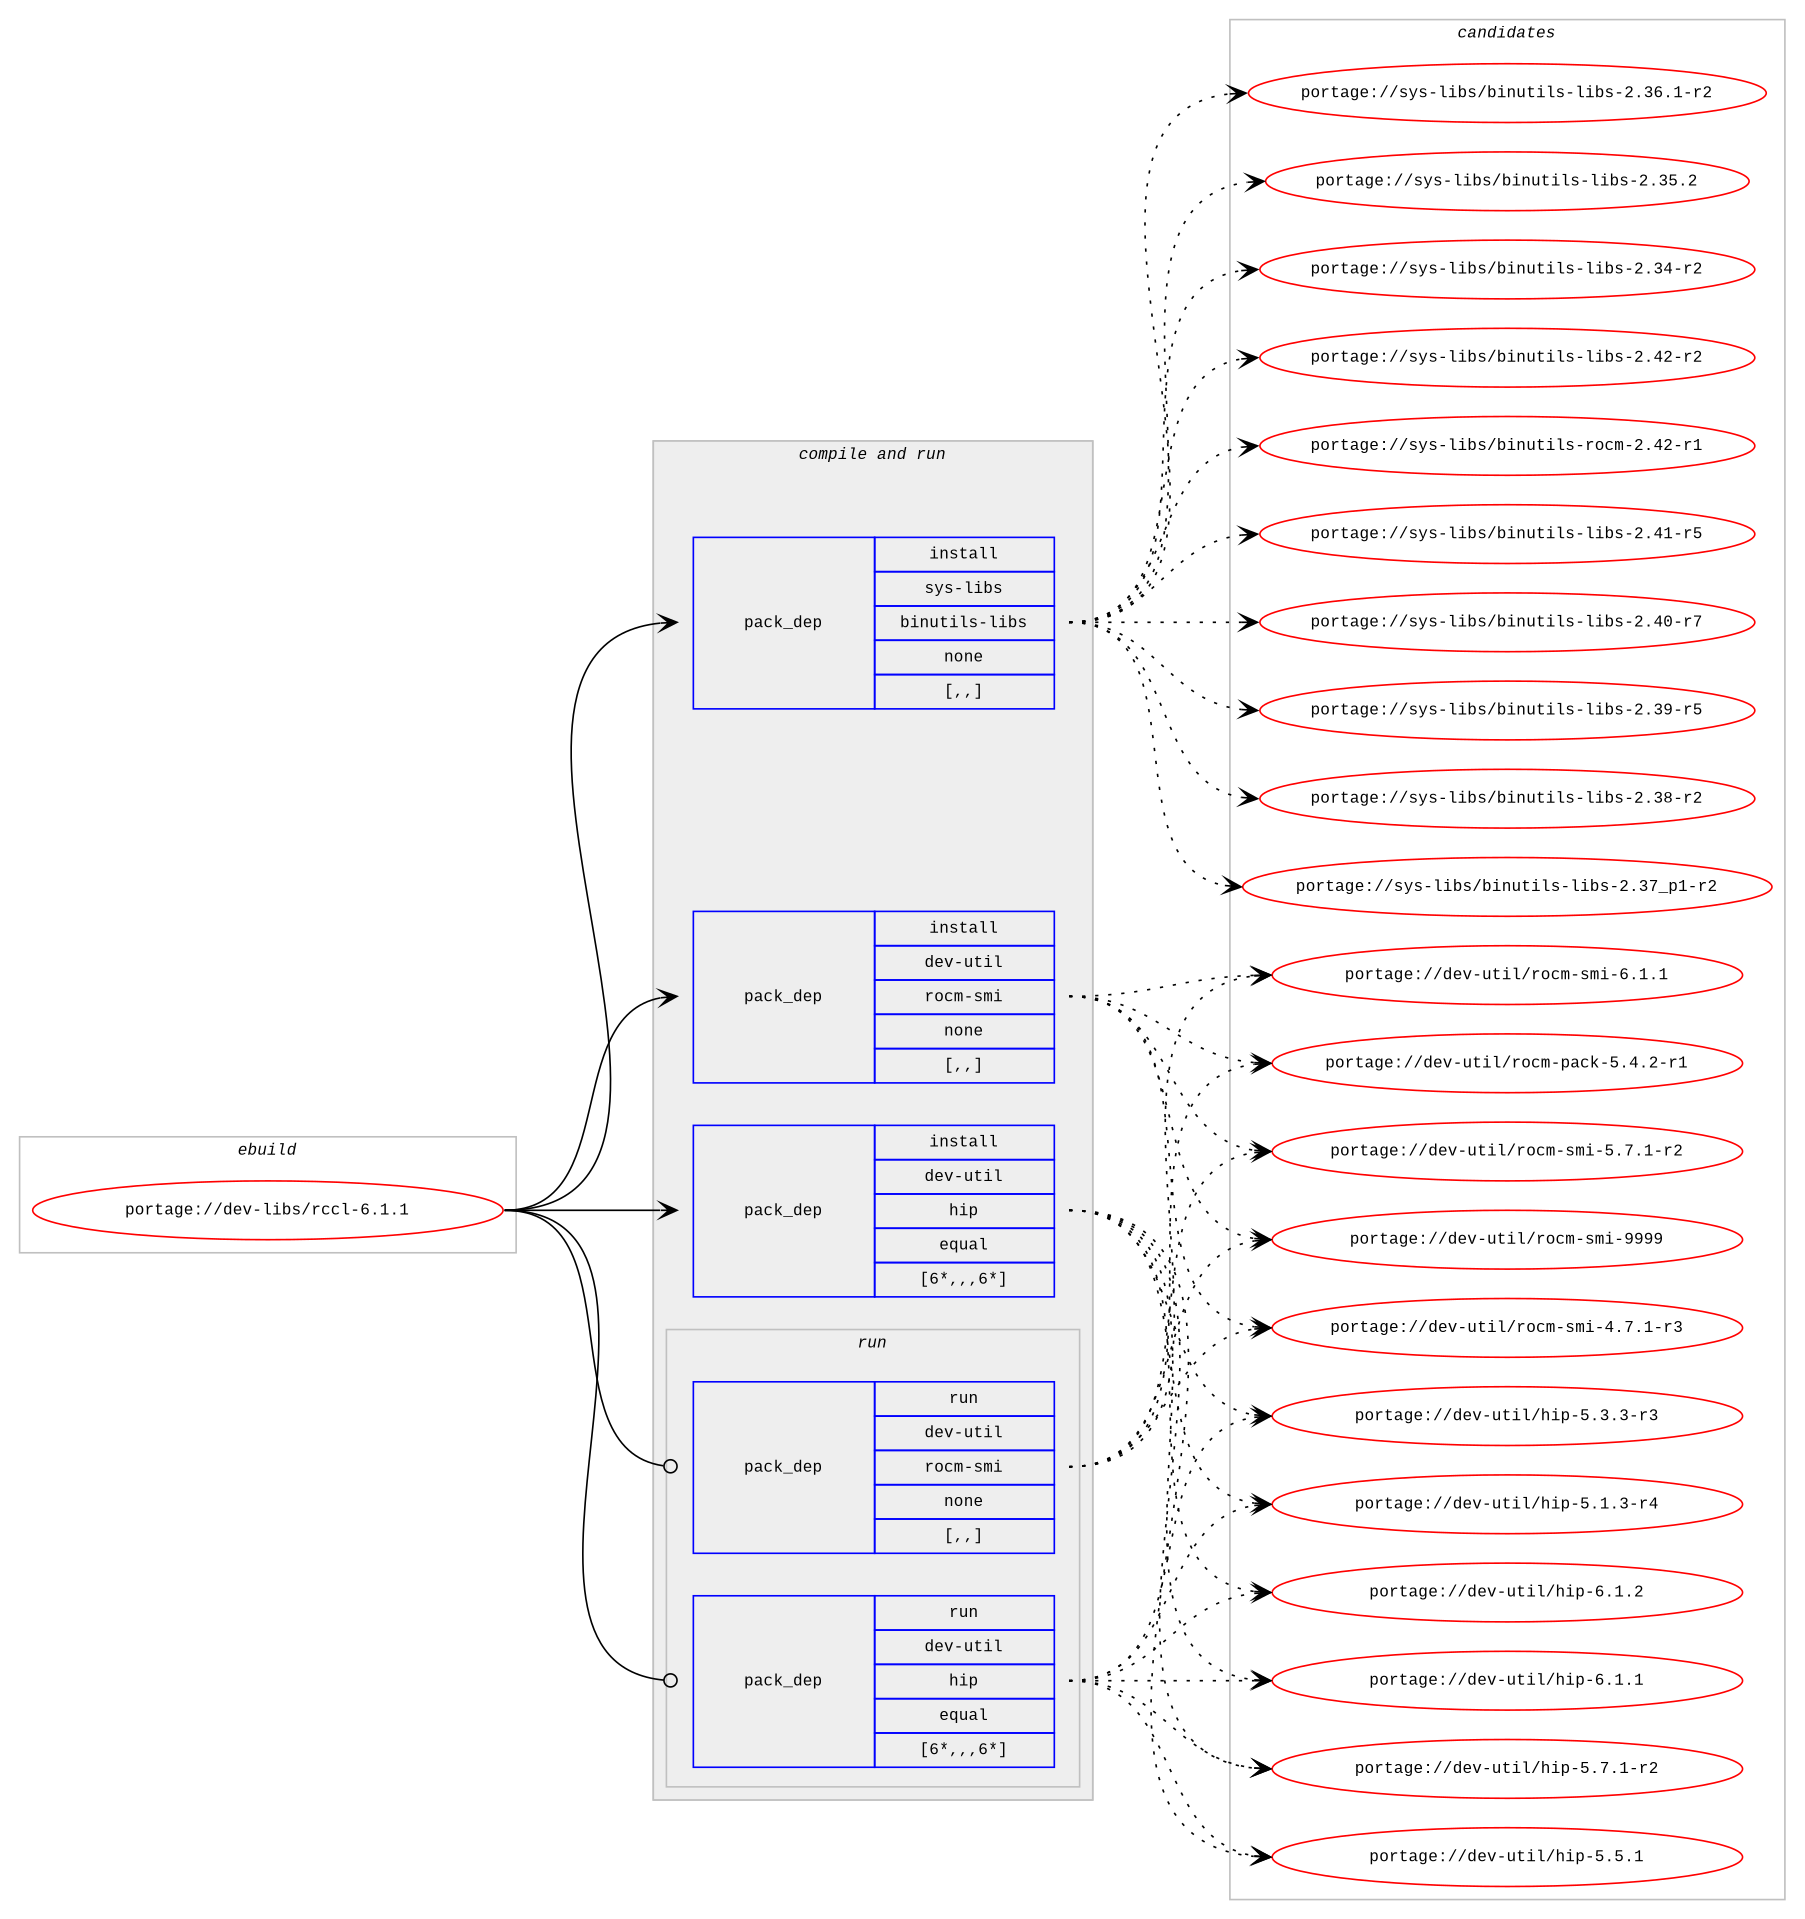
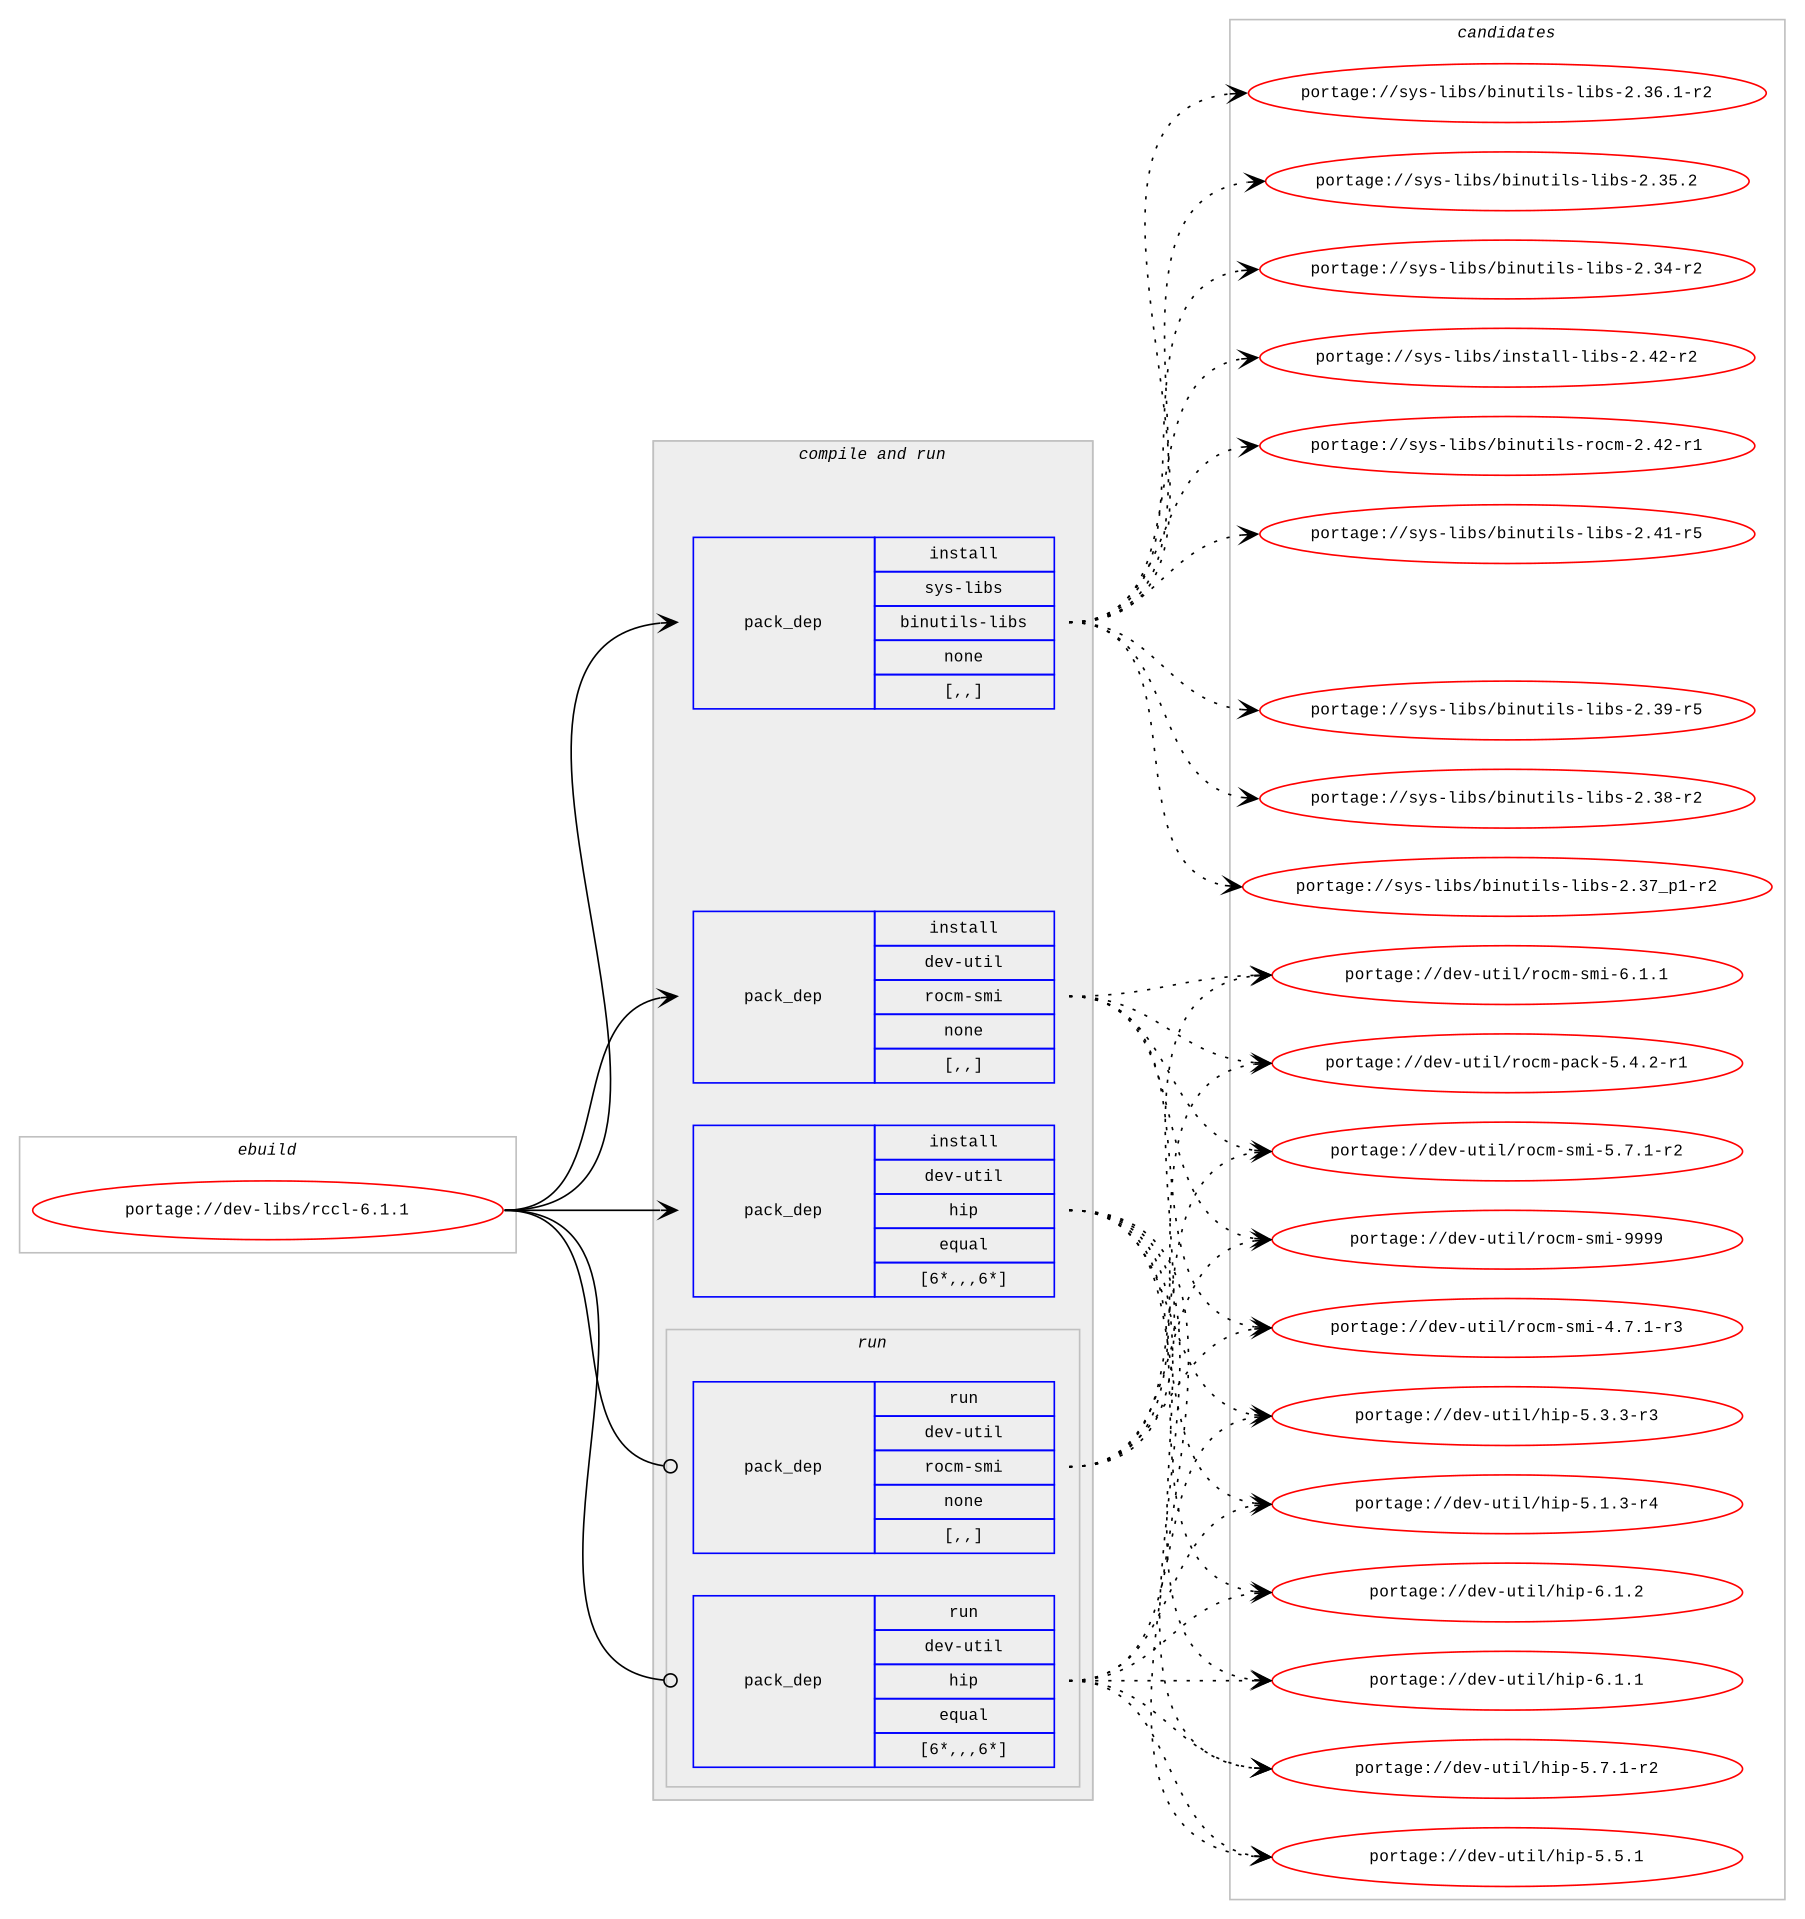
node "portage://sys-libs/binutils-libs-2.42-r2": label "portage://sys-libs/binutils-libs-2.42-r2" -> "portage://sys-libs/install-libs-2.42-r2"
node "portage://sys-libs/binutils-libs-2.40-r7": removed
